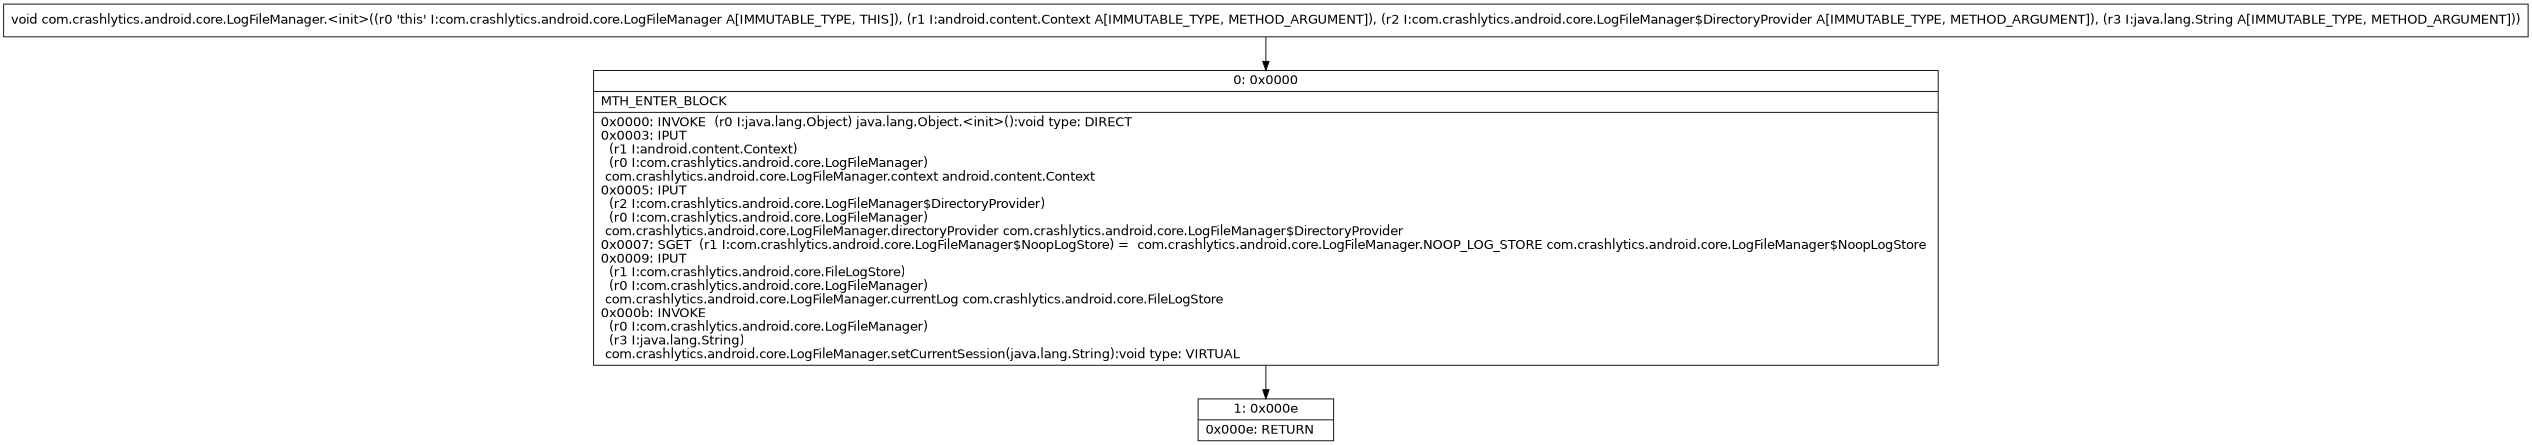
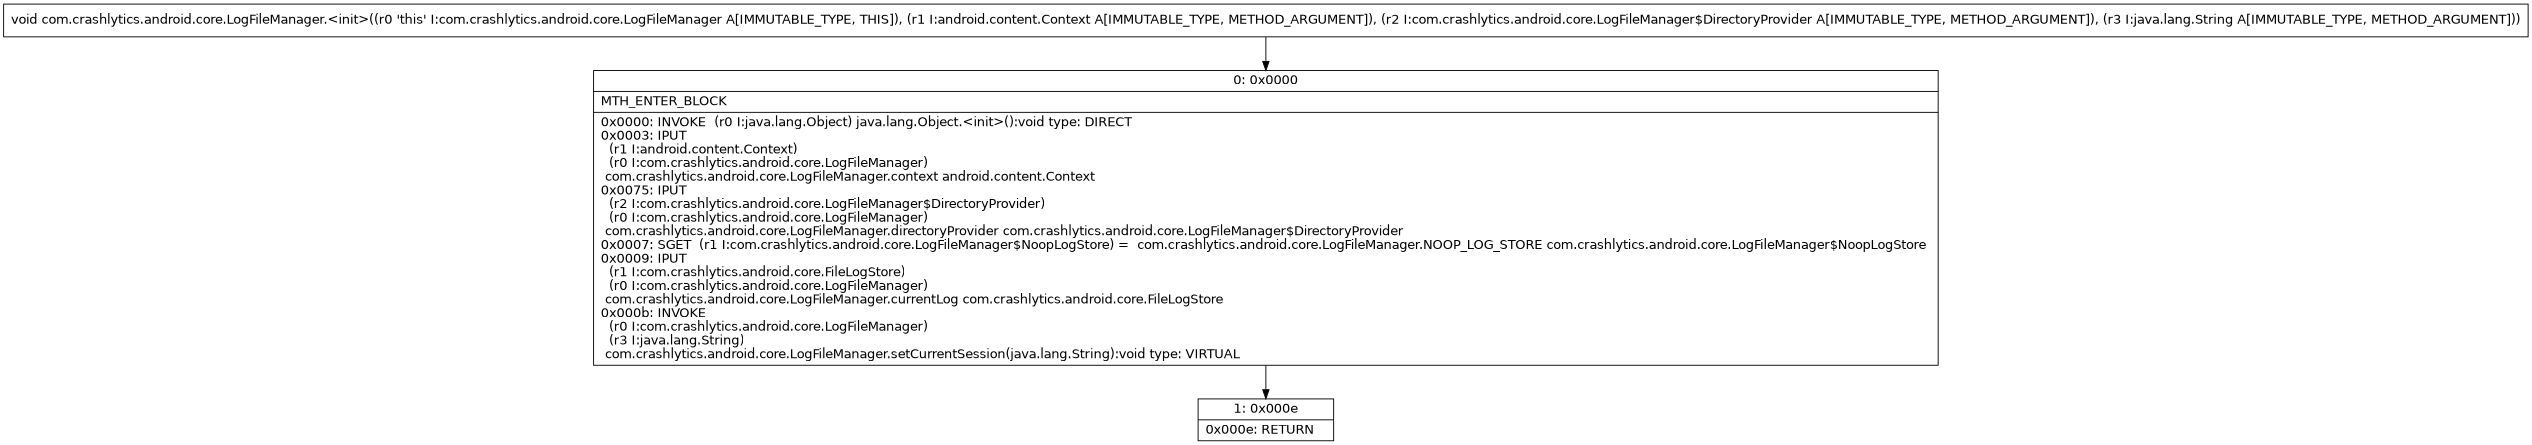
node "0: 0x0000": text "0x0005: IPUT" -> "0x0075: IPUT"
